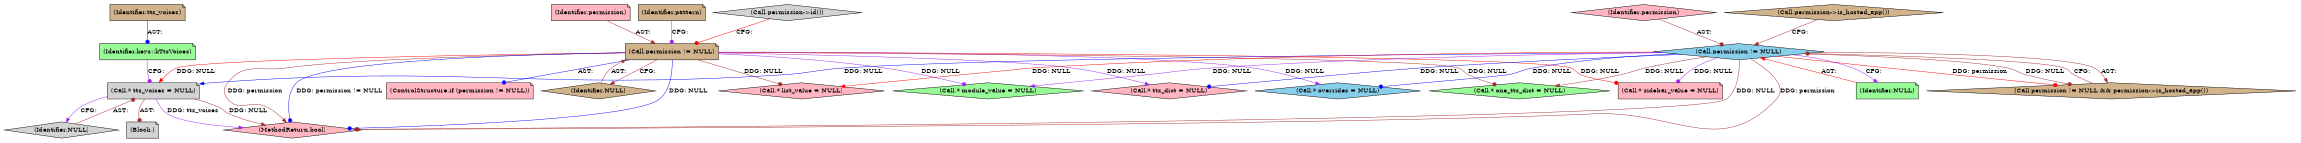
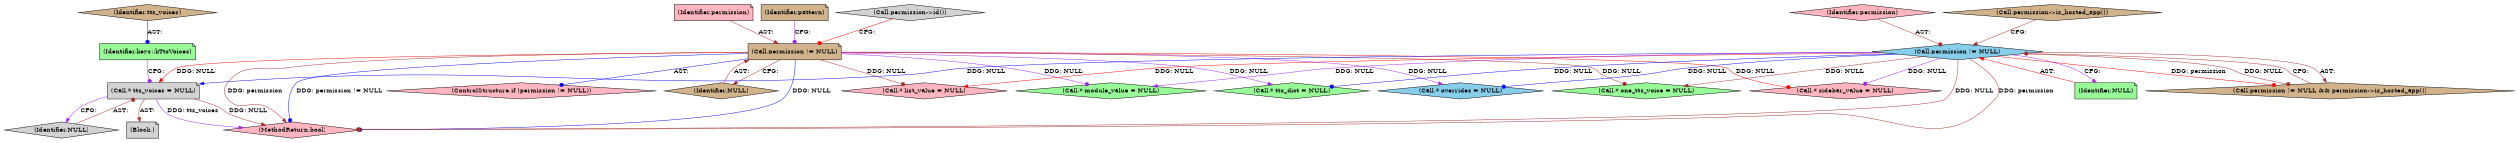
node "(Identifier,tts_voices)": shape note -> diamond
node "(ControlStructure,if (permission != NULL))": shape note -> diamond
node "(Call,* tts_dict = NULL)": fillcolor lightpink -> palegreen
node "(Call,* one_tts_dict = NULL)": label "(Call,* one_tts_dict = NULL)" -> "(Call,* one_tts_voice = NULL)"
node "(Call,* sidebar_value = NULL)": shape note -> diamond
edge "(Call,* tts_voices = NULL)" -> "(Block,)": arrowhead dot -> normal
